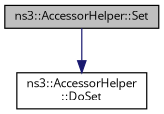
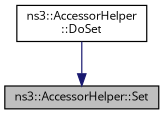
edge "ns3::AccessorHelper::Set" -> "ns3::AccessorHelper ::DoSet": reversed
